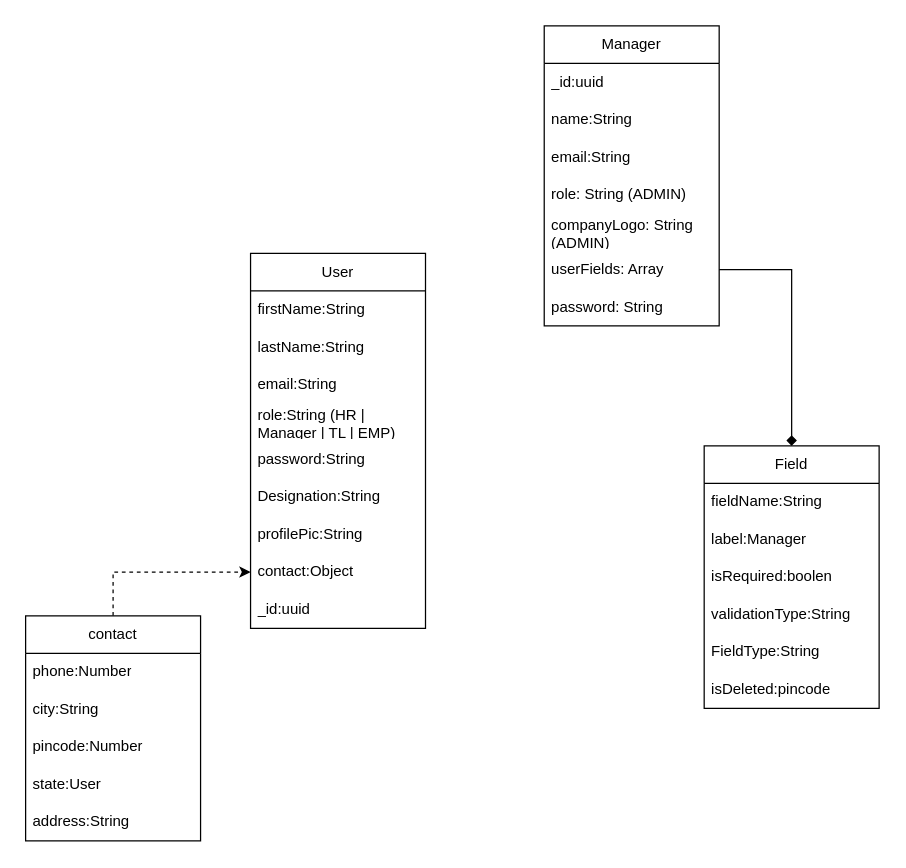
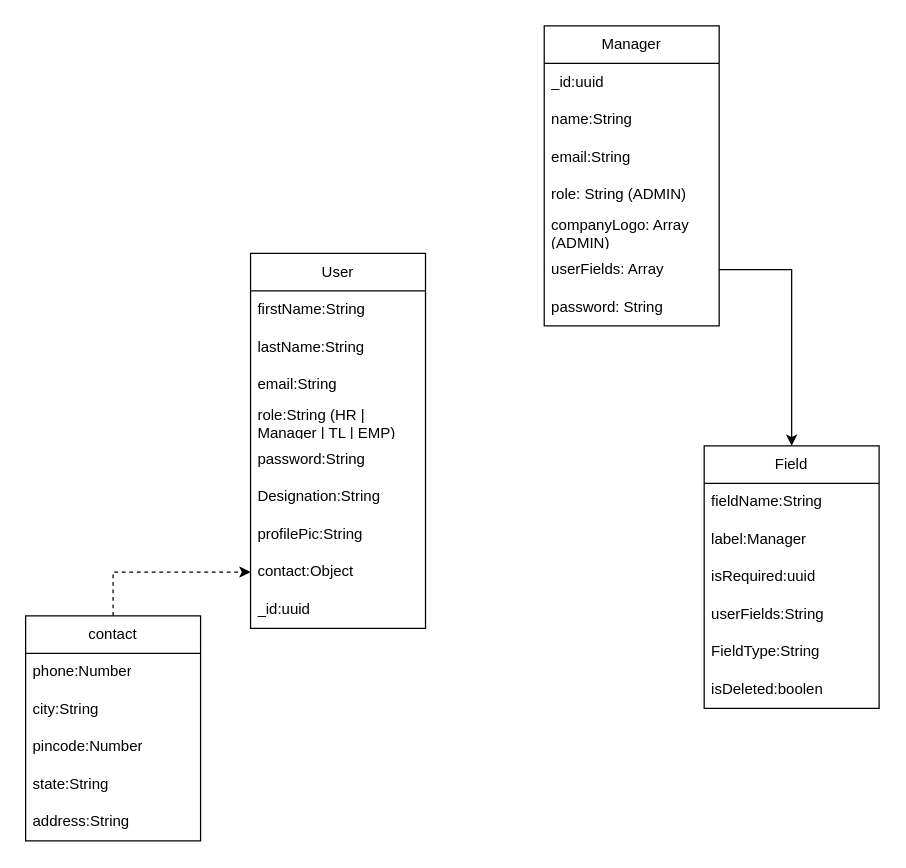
node "companyLogo: String (ADMIN)": label "companyLogo: String (ADMIN)" -> "companyLogo: Array (ADMIN)"
edge "userFields: Array" -> "Field": arrowhead diamond -> classic
node "isRequired:boolen": label "isRequired:boolen" -> "isRequired:uuid"
node "validationType:String": label "validationType:String" -> "userFields:String"
node "isDeleted:pincode": label "isDeleted:pincode" -> "isDeleted:boolen"
node "state:User": label "state:User" -> "state:String"
